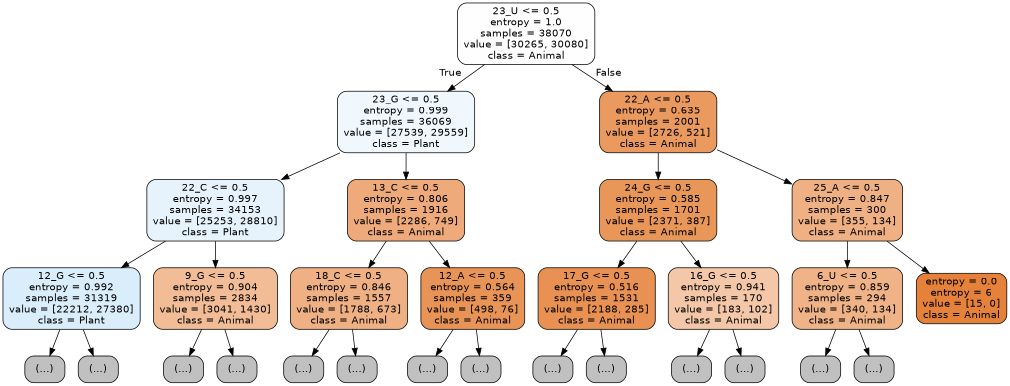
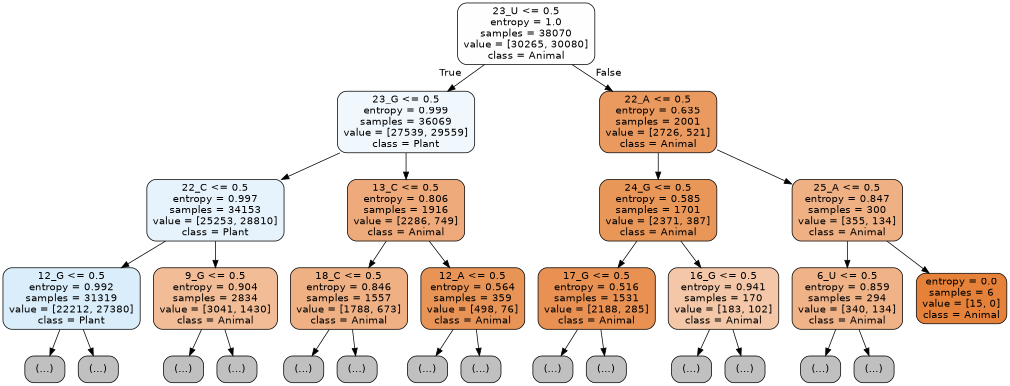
node "entropy = 0.0 entropy = 6 value = [15, 0] class = Animal": label "entropy = 0.0 entropy = 6 value = [15, 0] class = Animal" -> "entropy = 0.0 samples = 6 value = [15, 0] class = Animal"
